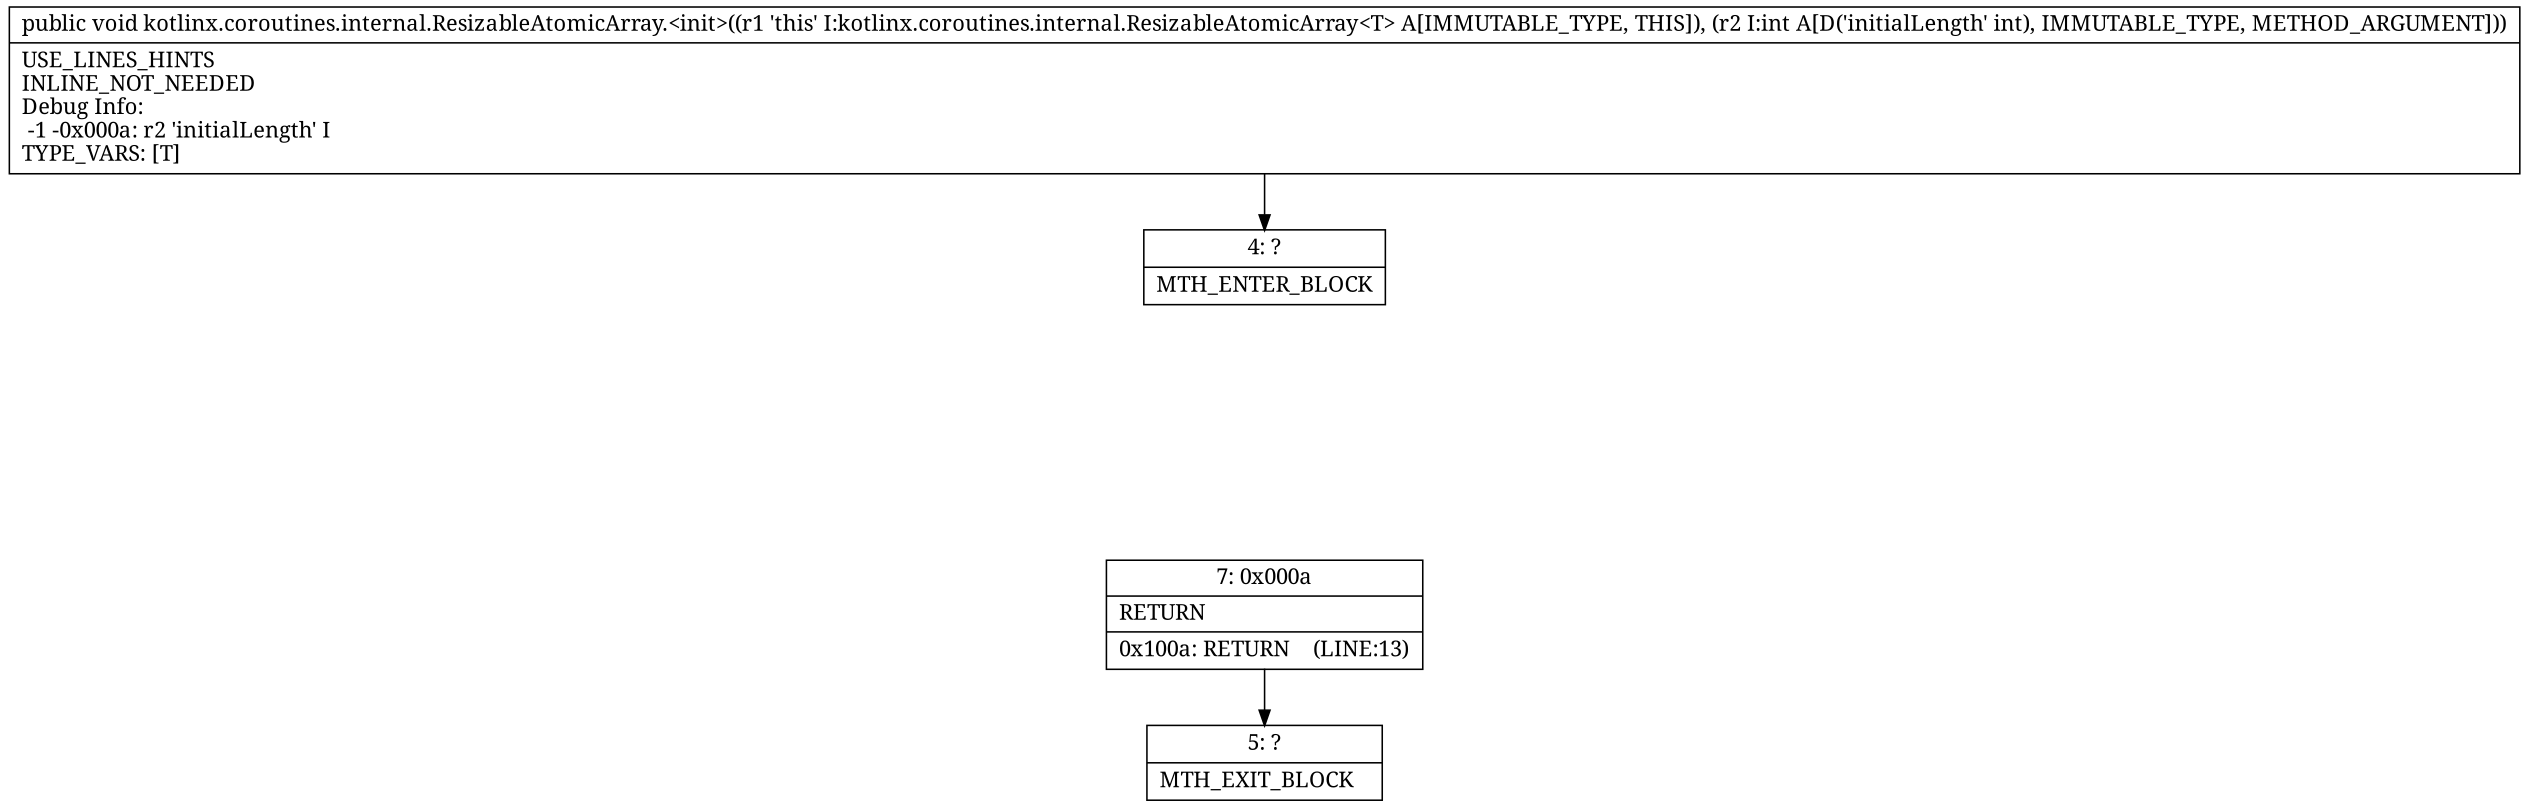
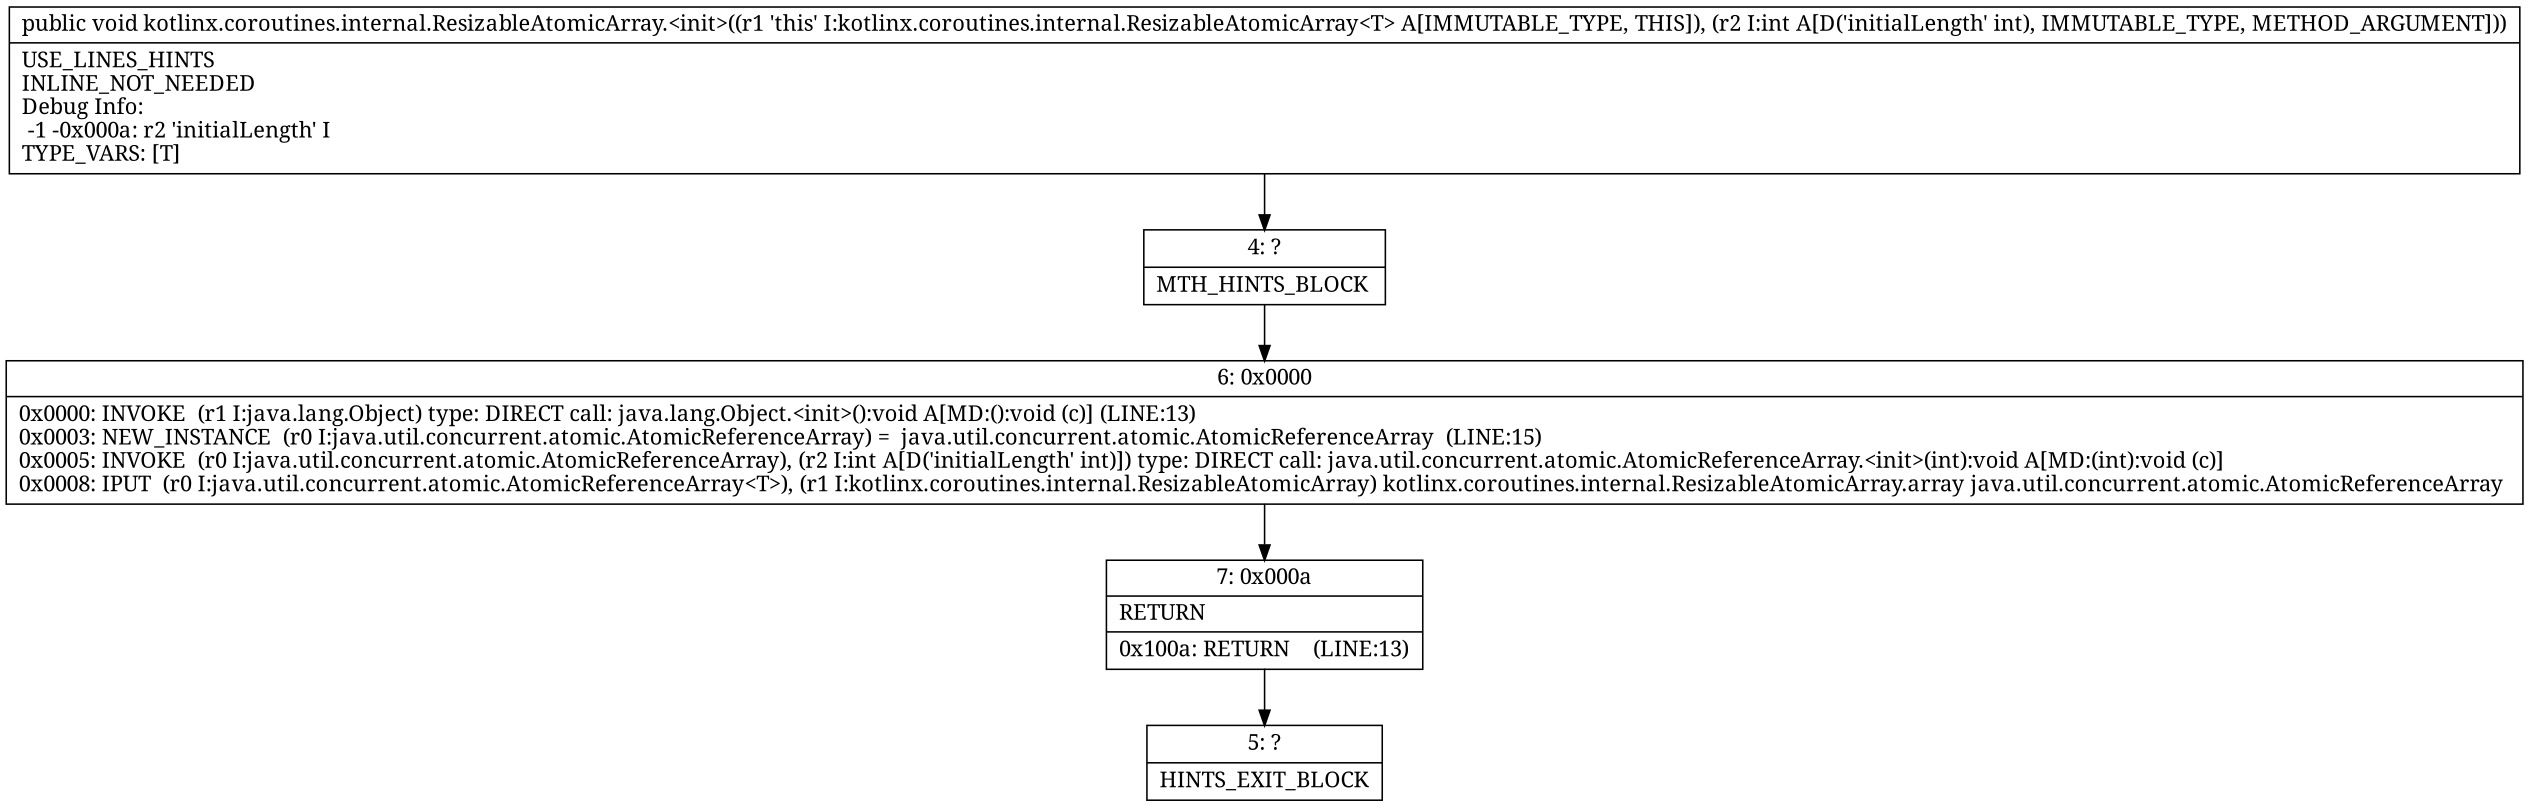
node "4: ?": text "MTH_ENTER_BLOCK" -> "MTH_HINTS_BLOCK"
node "6: 0x0000": added
node "5: ?": text "MTH_EXIT_BLOCK" -> "HINTS_EXIT_BLOCK"
